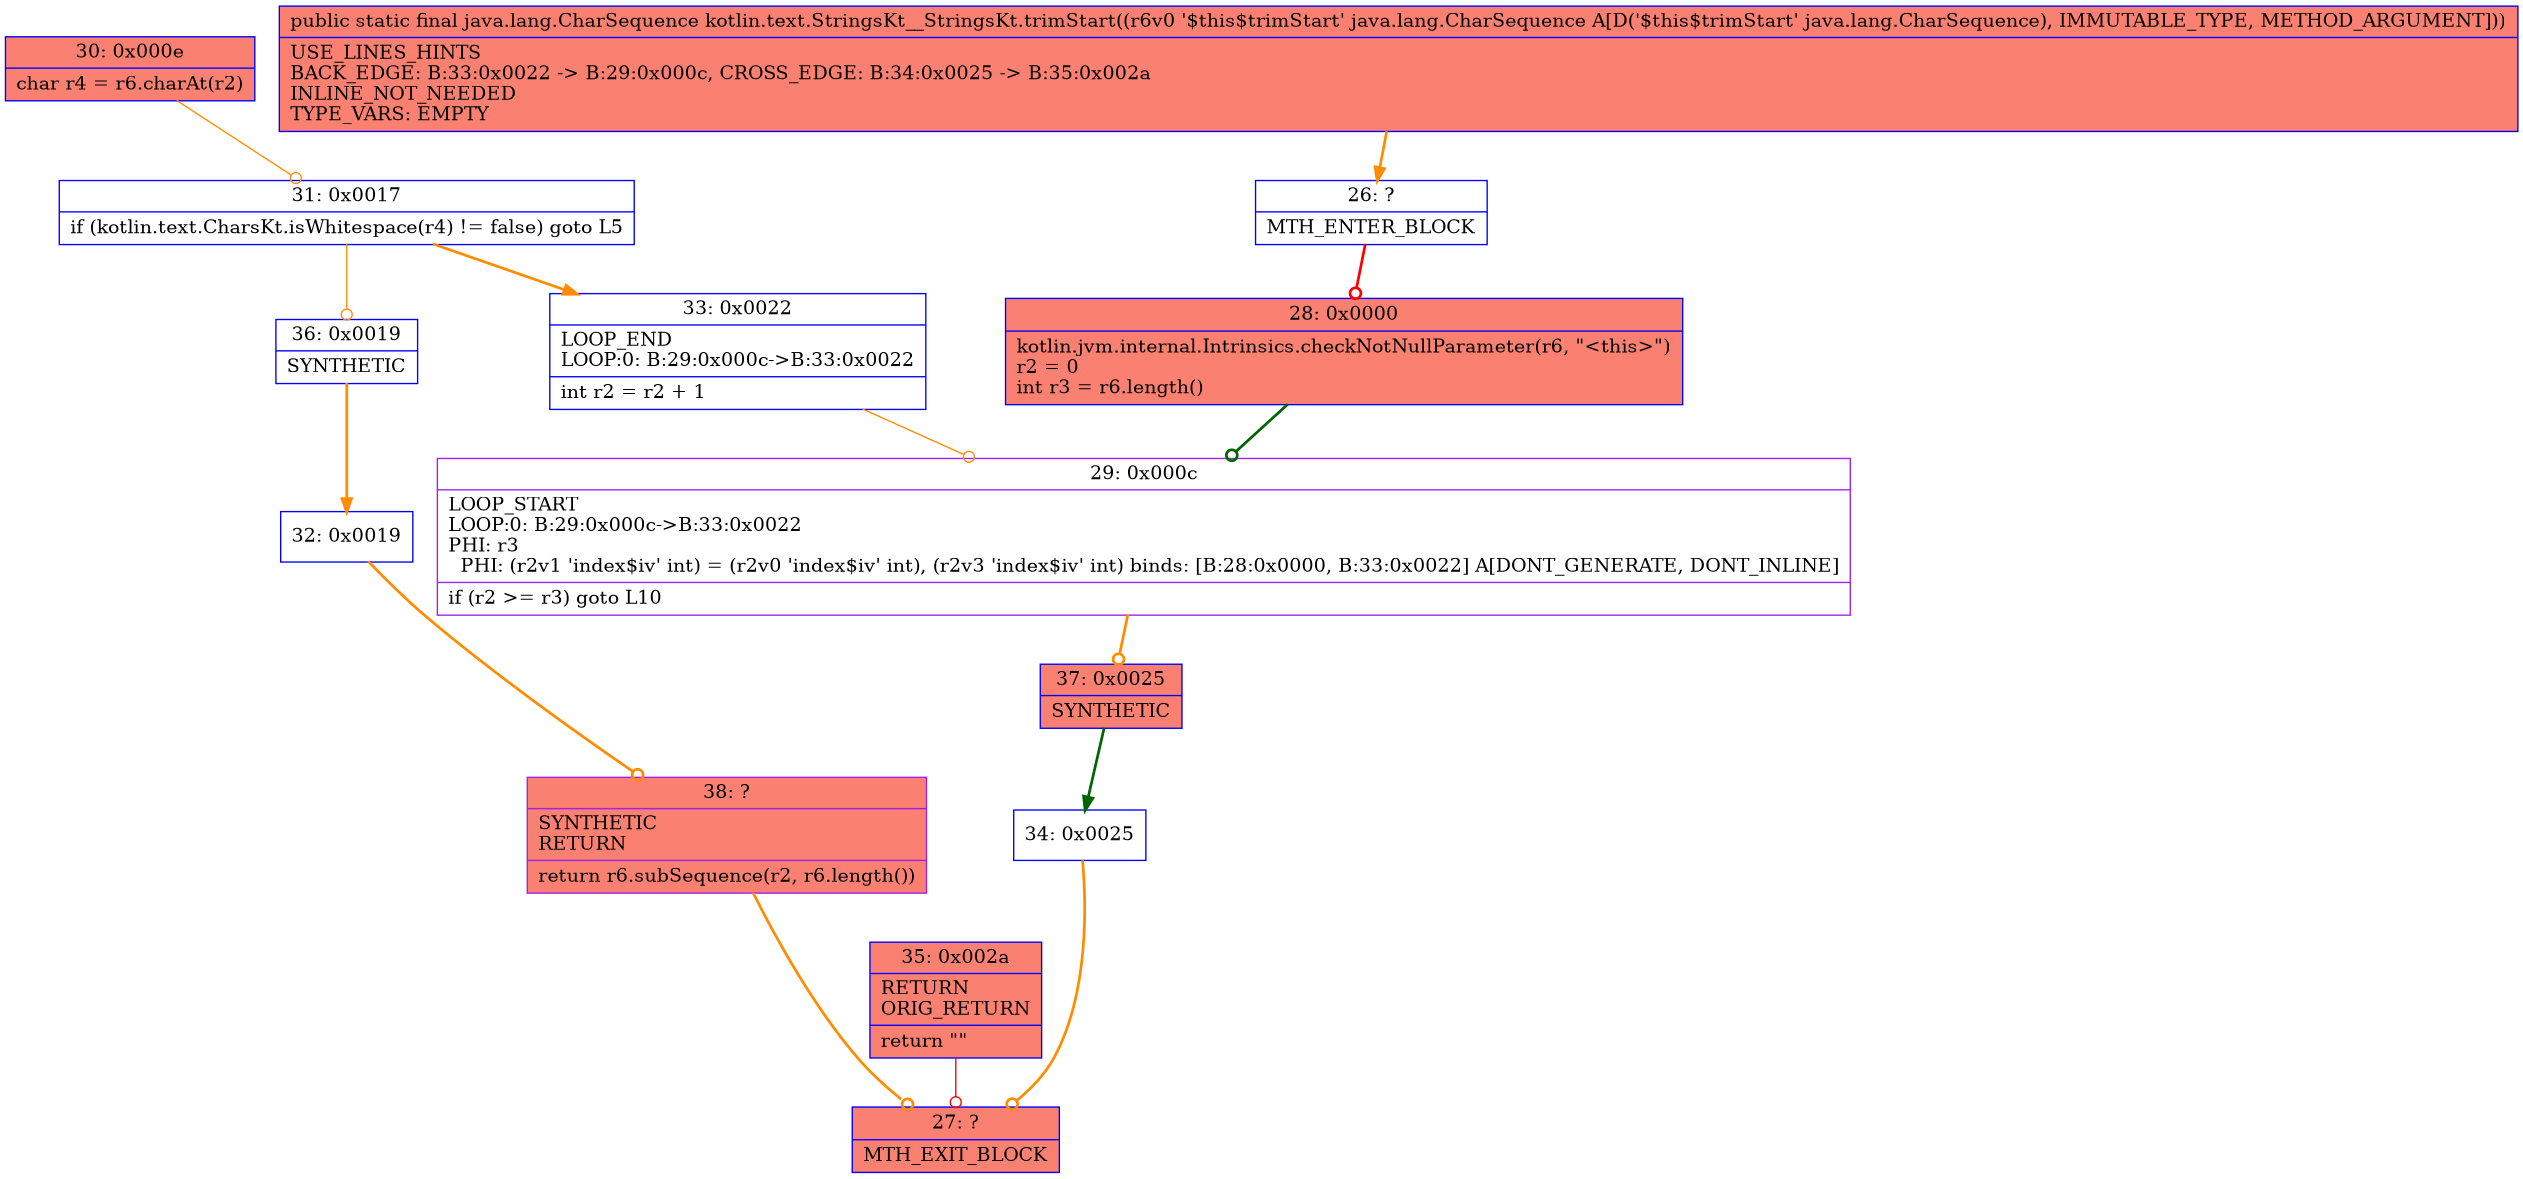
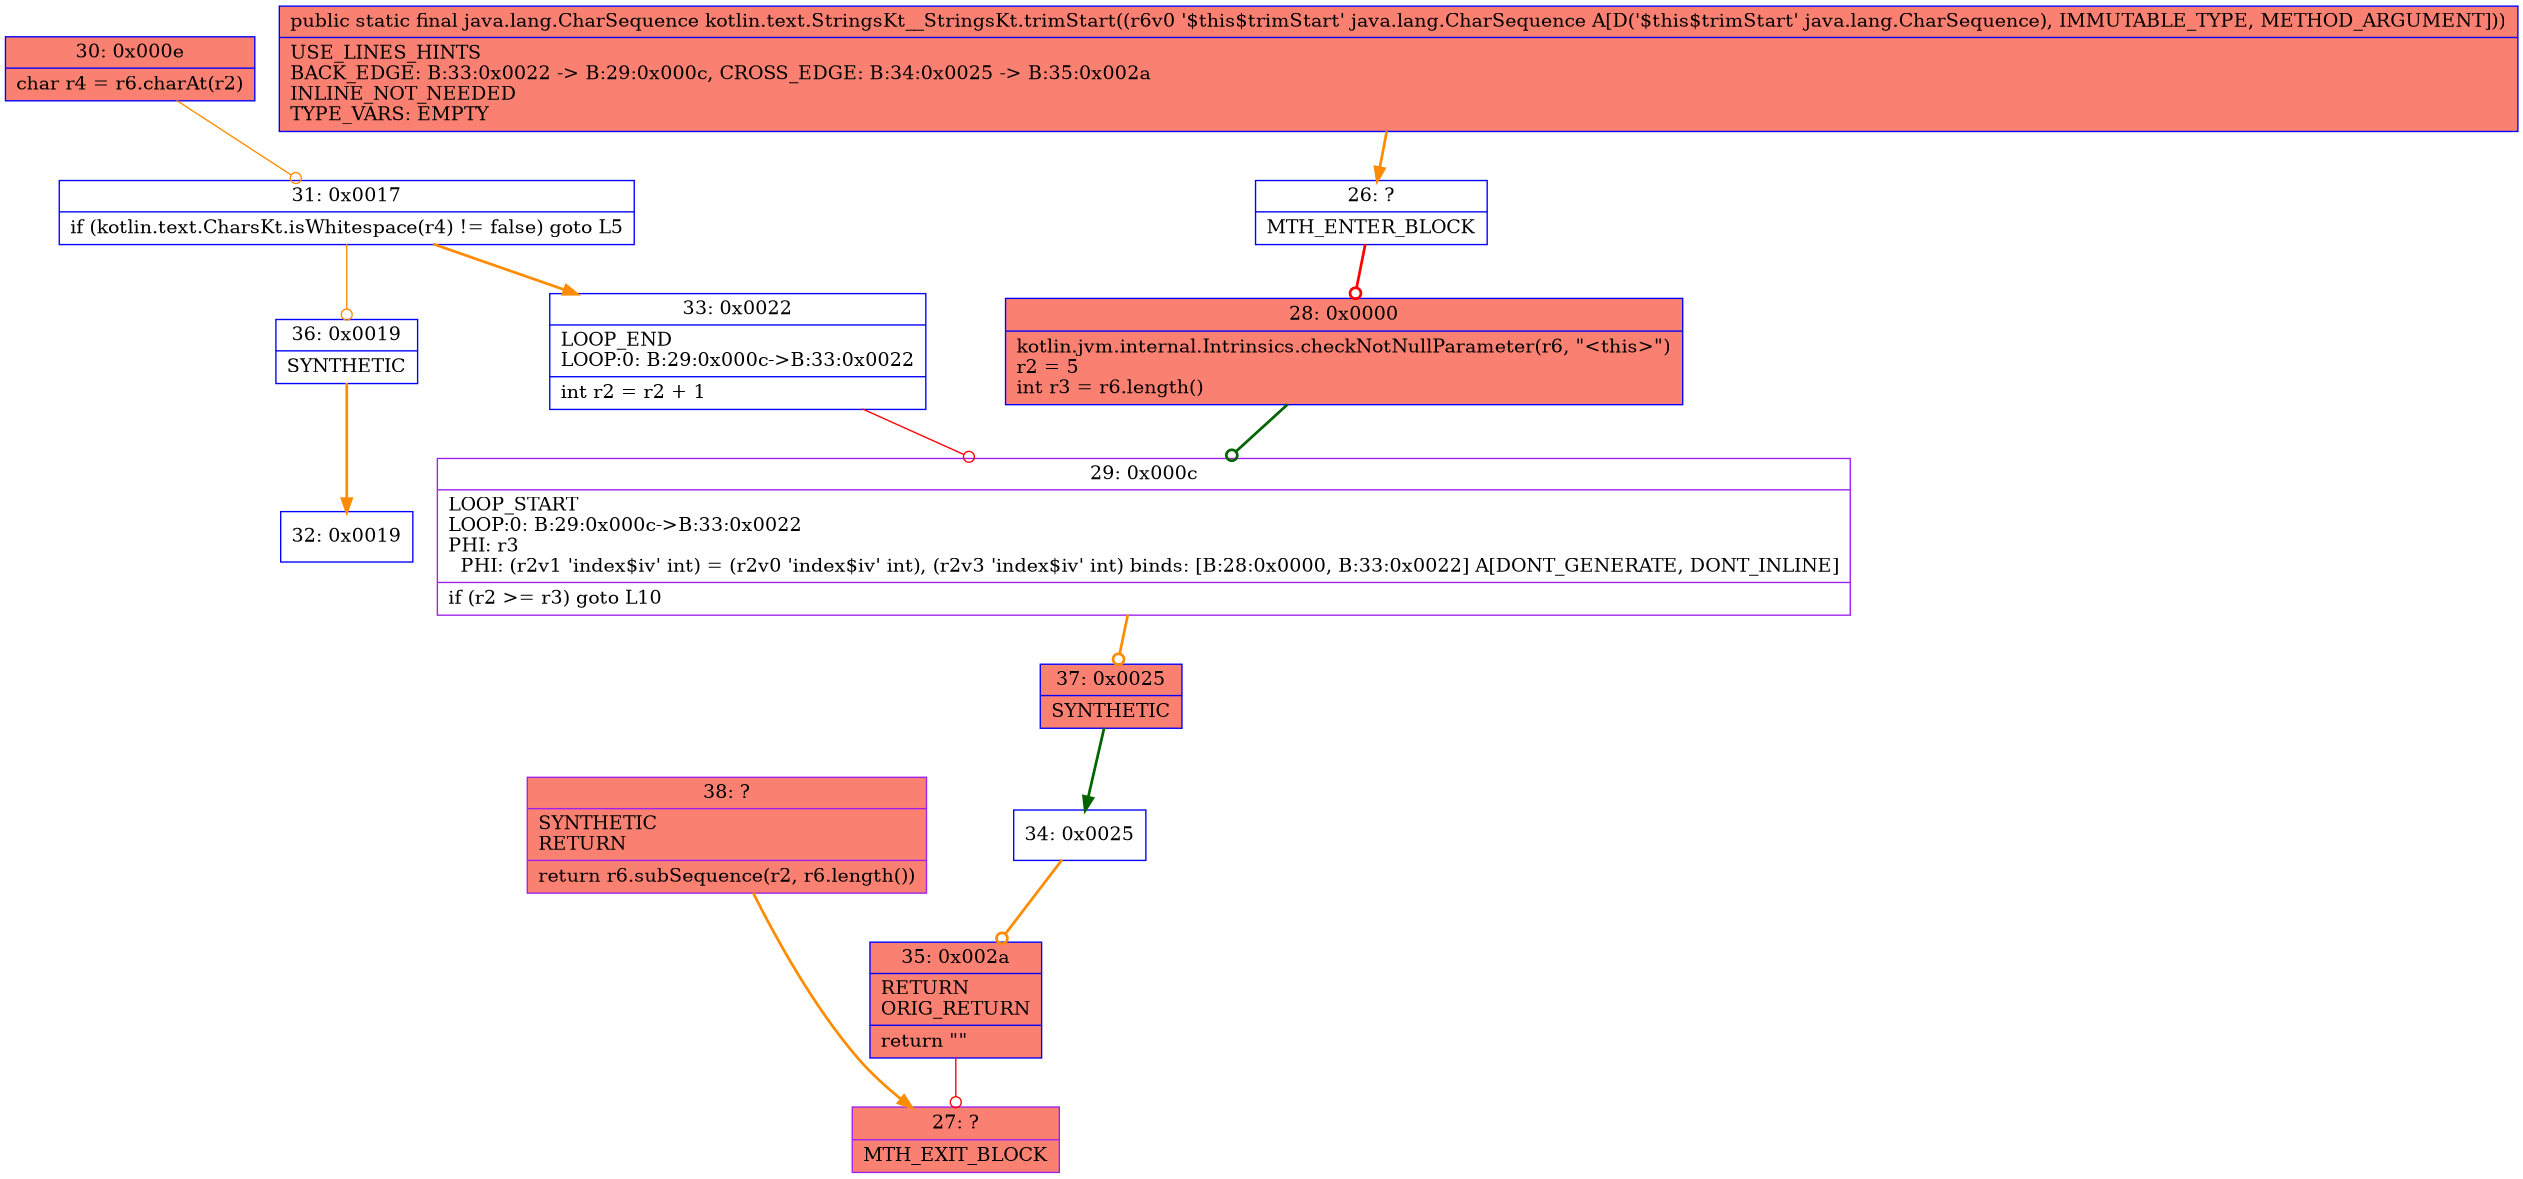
node "28: 0x0000": text "r2 = 0" -> "r2 = 5"
edge "33: 0x0022" -> "29: 0x000c": color darkorange -> red
edge "32: 0x0019" -> "38: ?": removed
edge "34: 0x0025" -> "27: ?": now "34: 0x0025" -> "35: 0x002a"
edge "38: ?" -> "27: ?": arrowhead odot -> normal
node "27: ?": color blue -> purple
